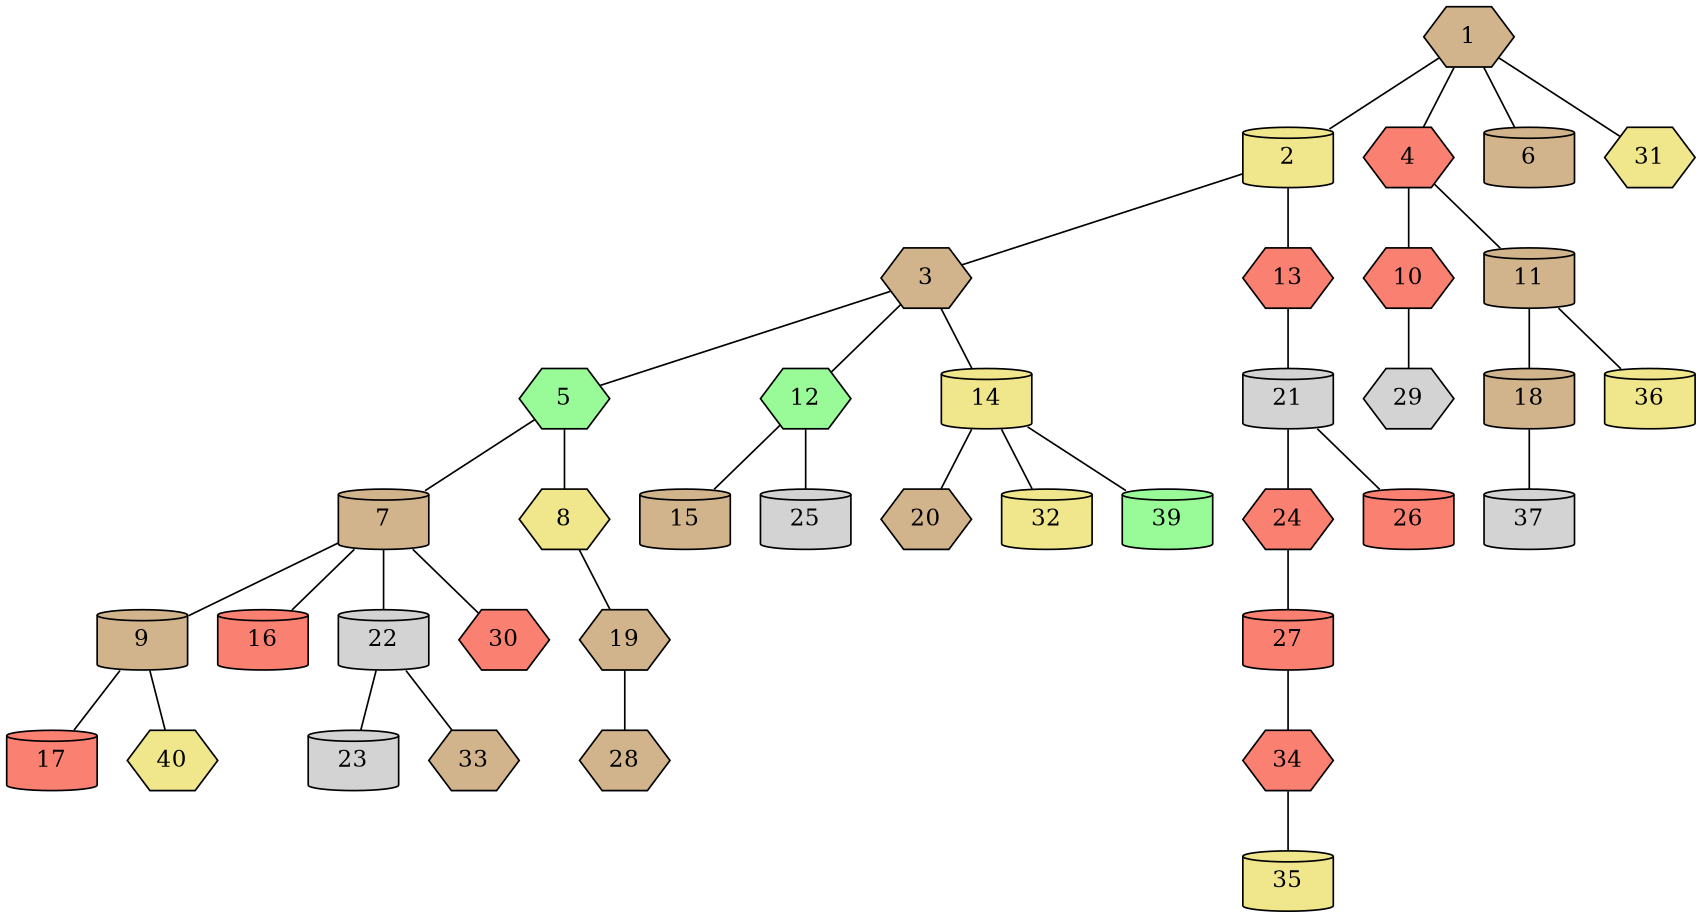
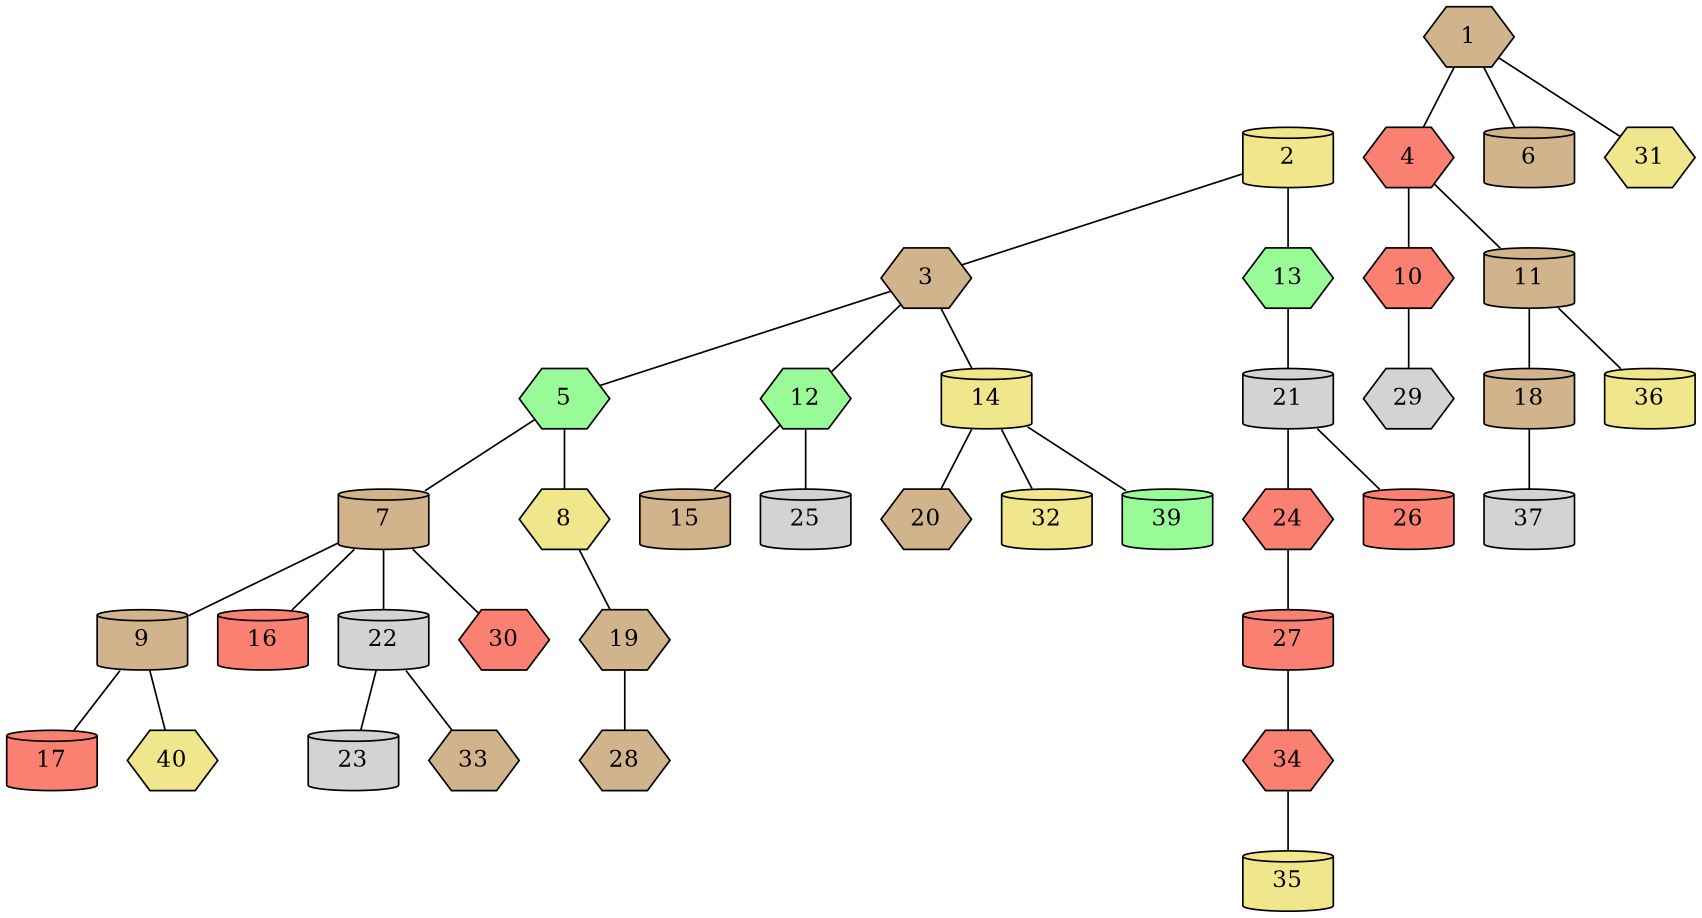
edge "1" -- "2": removed
node "13": fillcolor salmon -> palegreen
